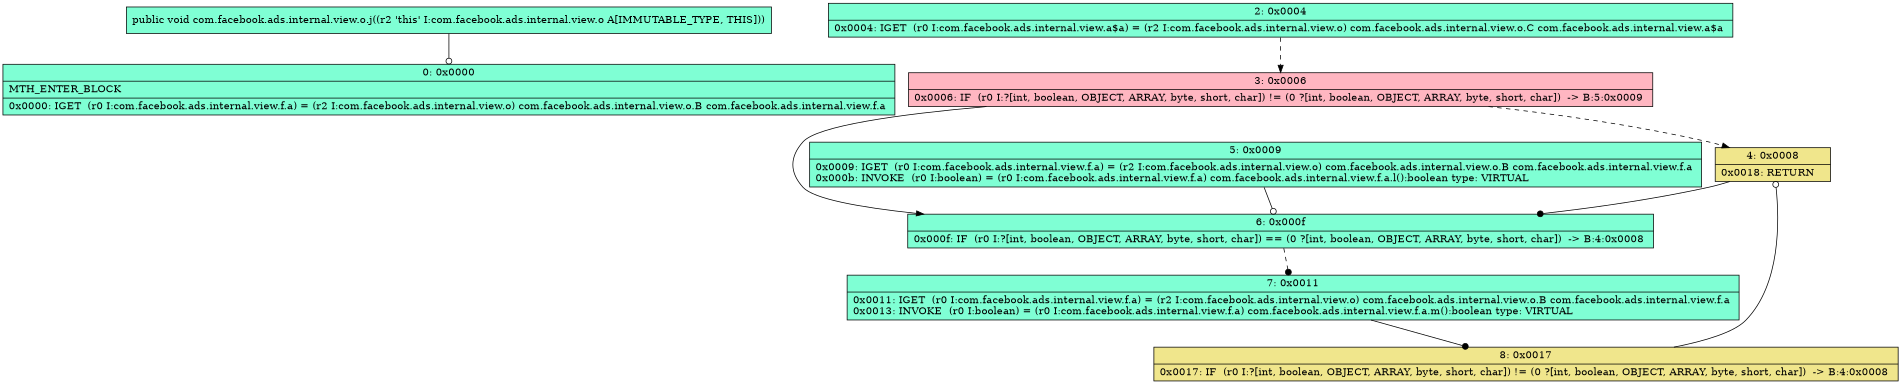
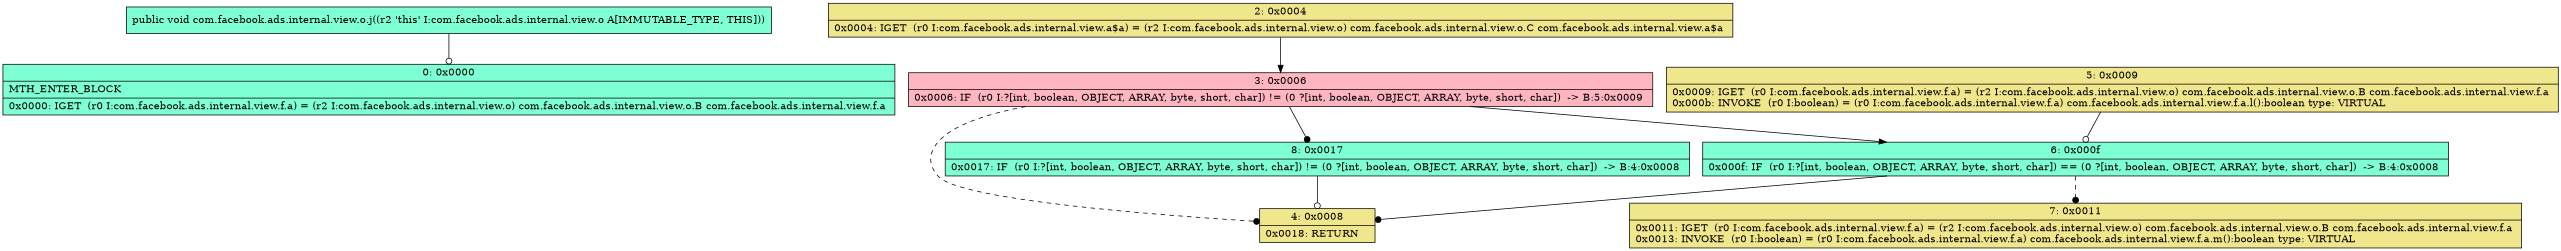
node "2: 0x0004": fillcolor aquamarine -> khaki
edge "2: 0x0004" -> "3: 0x0006": style dashed -> solid
edge "3: 0x0006" -> "4: 0x0008": arrowhead normal -> dot
node "5: 0x0009": fillcolor aquamarine -> khaki
edge "4: 0x0008" -> "6: 0x000f": reversed
node "7: 0x0011": fillcolor aquamarine -> khaki
edge "7: 0x0011" -> "8: 0x0017": now "3: 0x0006" -> "8: 0x0017"
node "8: 0x0017": fillcolor khaki -> aquamarine
